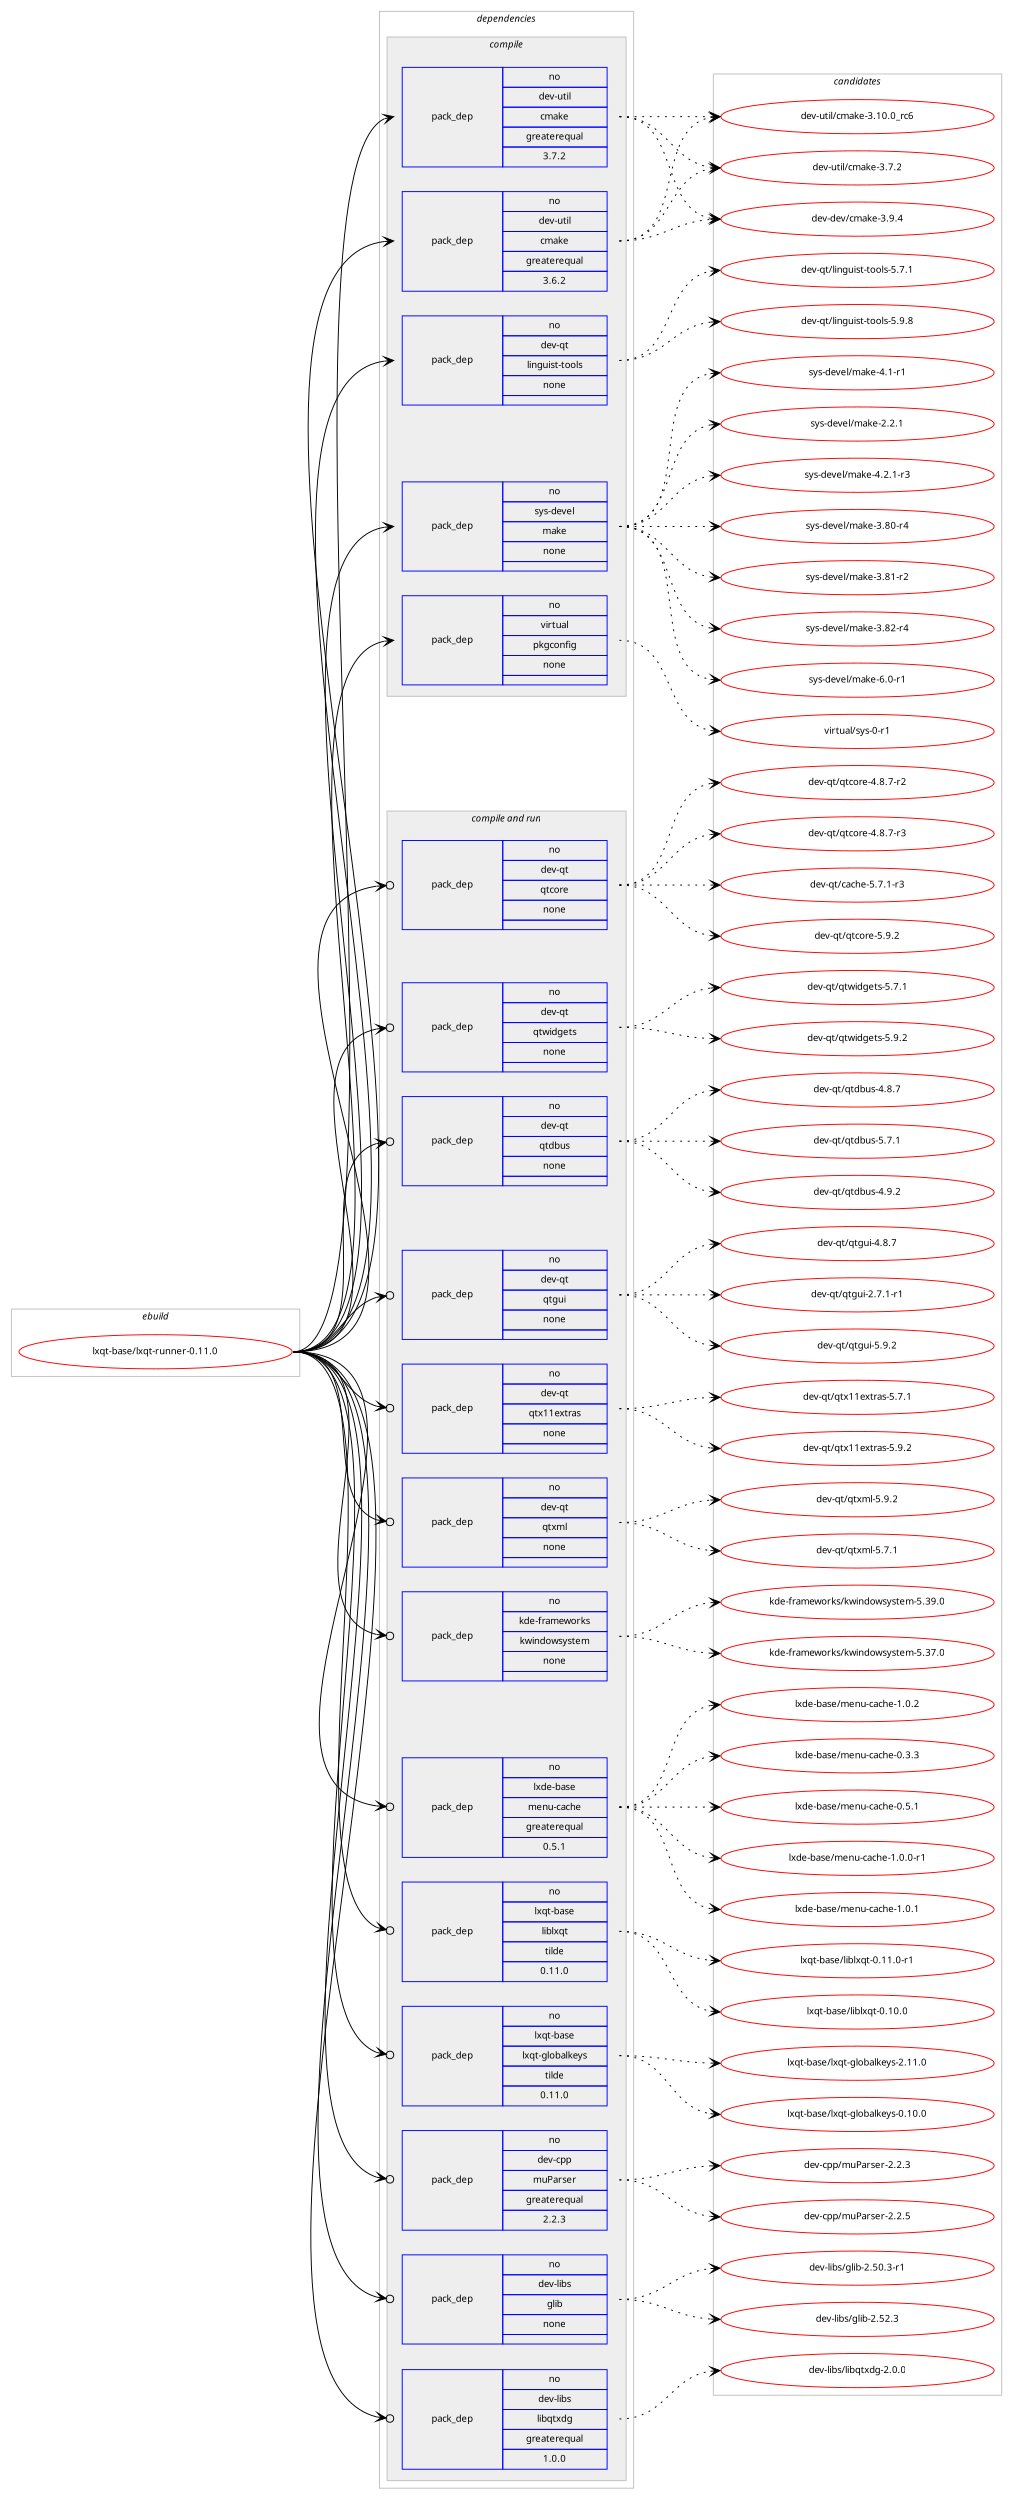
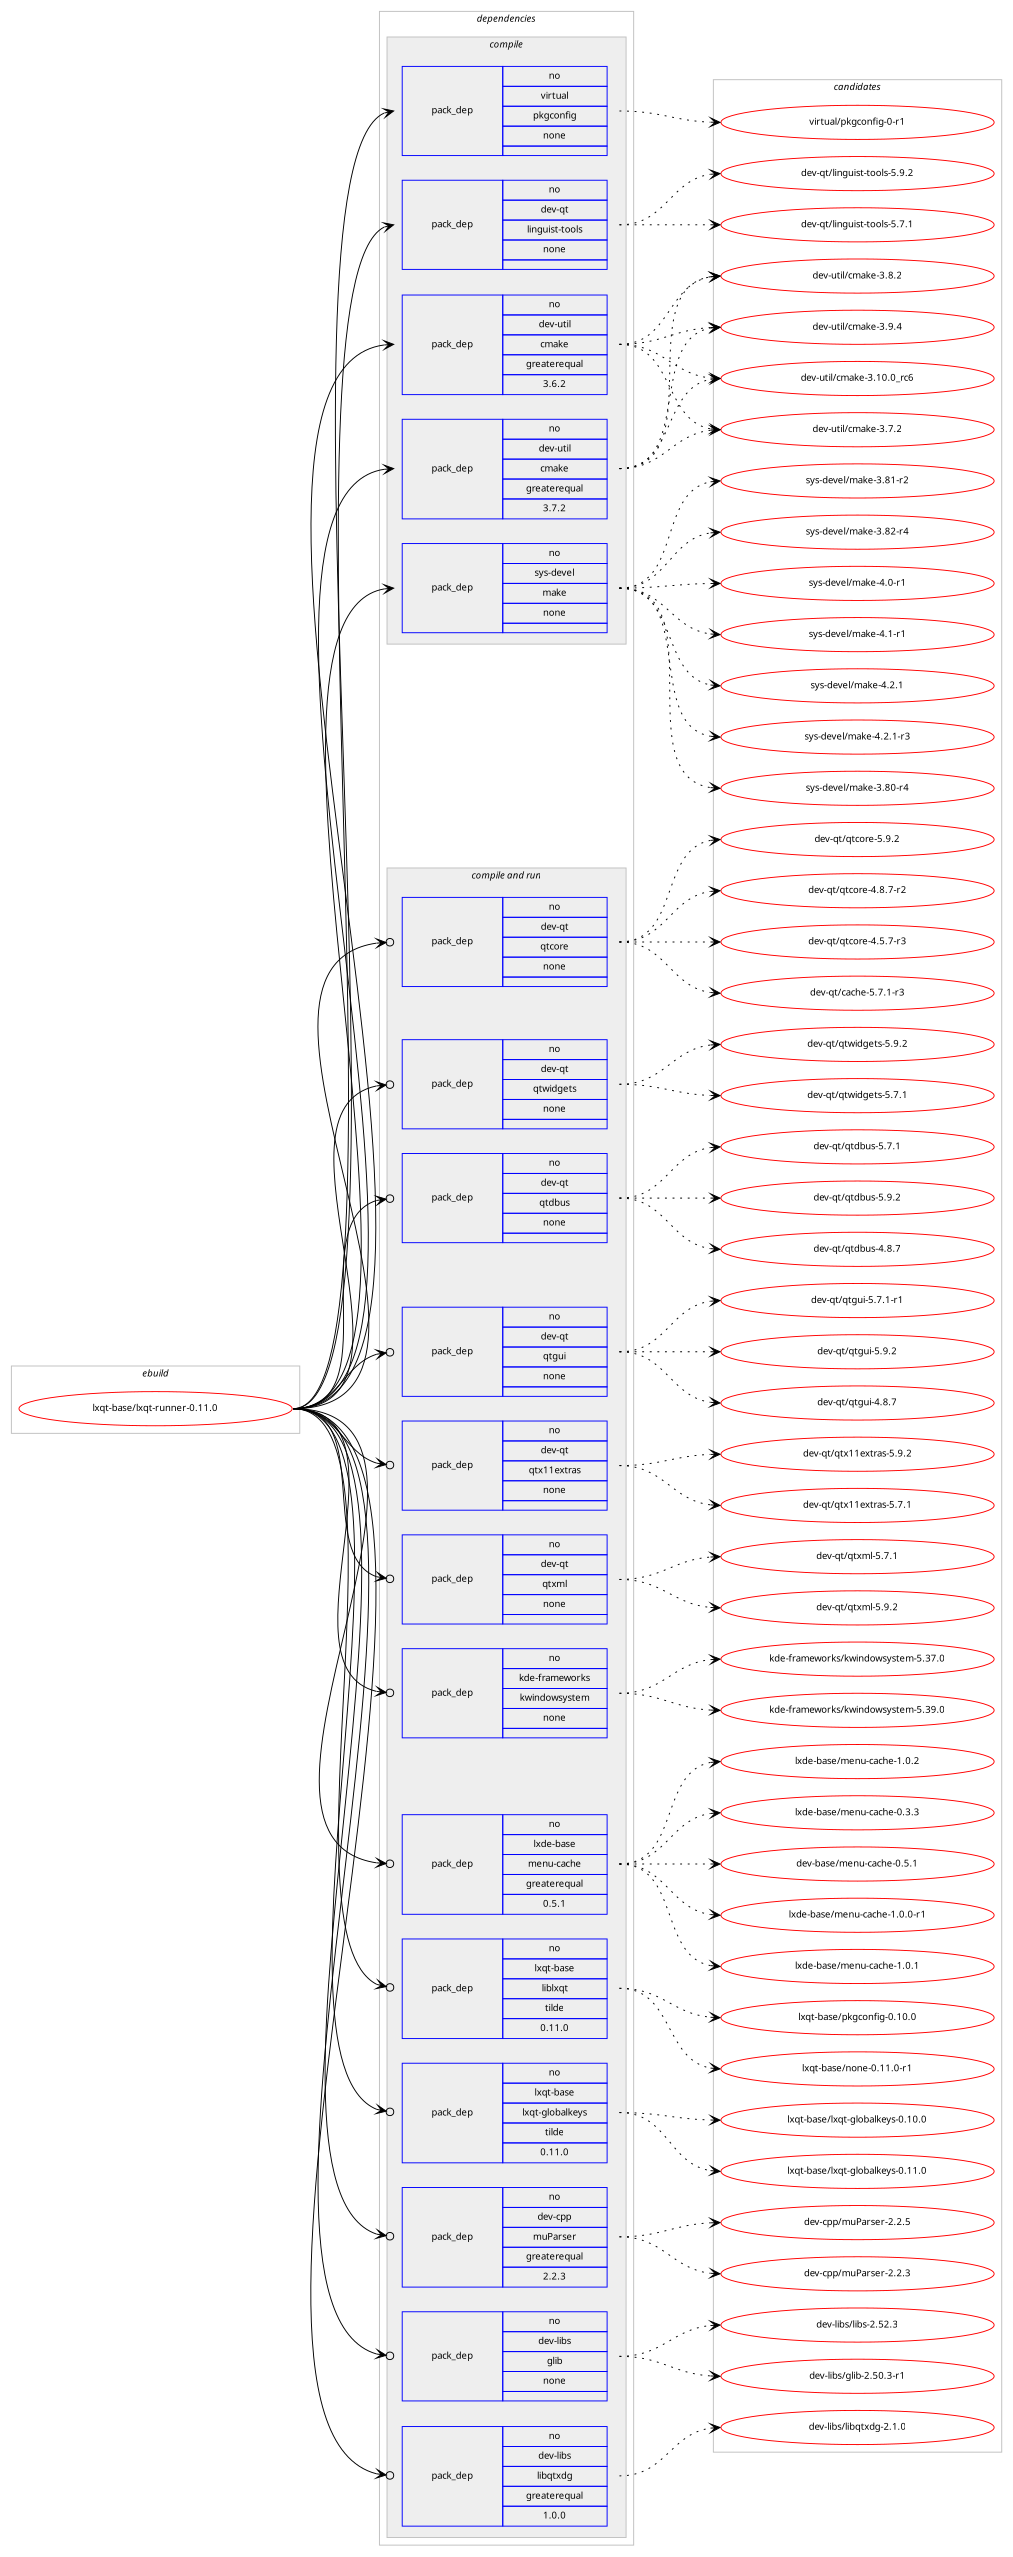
node "dev-dev/cmake-3.9.4": label "dev-dev/cmake-3.9.4" -> "dev-util/cmake-3.9.4"
node "dev-util/cmake-3.8.2": added
node "dev-qt/linguist-tools-5.9.8": label "dev-qt/linguist-tools-5.9.8" -> "dev-qt/linguist-tools-5.9.2"
node "sys-devel/make-2.2.1": label "sys-devel/make-2.2.1" -> "sys-devel/make-4.2.1"
node "sys-devel/make-6.0-r1": label "sys-devel/make-6.0-r1" -> "sys-devel/make-4.0-r1"
node "virtual/sys-0-r1": label "virtual/sys-0-r1" -> "virtual/pkgconfig-0-r1"
node "dev-qt/qtcore-4.8.7-r3": label "dev-qt/qtcore-4.8.7-r3" -> "dev-qt/qtcore-4.5.7-r3"
node "dev-qt/qtdbus-4.9.2": label "dev-qt/qtdbus-4.9.2" -> "dev-qt/qtdbus-5.9.2"
node "dev-qt/qtgui-2.7.1-r1": label "dev-qt/qtgui-2.7.1-r1" -> "dev-qt/qtgui-5.7.1-r1"
node "lxde-base/menu-cache-0.5.1": label "lxde-base/menu-cache-0.5.1" -> "dev-base/menu-cache-0.5.1"
node "lxqt-base/liblxqt-0.11.0-r1": label "lxqt-base/liblxqt-0.11.0-r1" -> "lxqt-base/none-0.11.0-r1"
node "lxqt-base/liblxqt-0.10.0": label "lxqt-base/liblxqt-0.10.0" -> "lxqt-base/pkgconfig-0.10.0"
node "lxqt-base/lxqt-globalkeys-2.11.0": label "lxqt-base/lxqt-globalkeys-2.11.0" -> "lxqt-base/lxqt-globalkeys-0.11.0"
node "dev-libs/glib-2.52.3": label "dev-libs/glib-2.52.3" -> "dev-libs/libs-2.52.3"
node "dev-libs/libqtxdg-2.0.0": label "dev-libs/libqtxdg-2.0.0" -> "dev-libs/libqtxdg-2.1.0"
